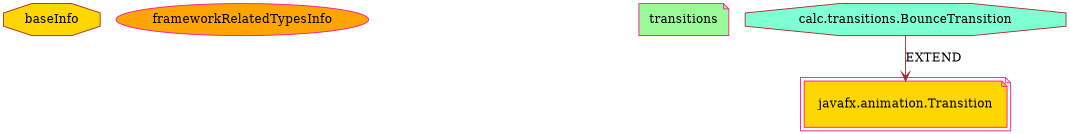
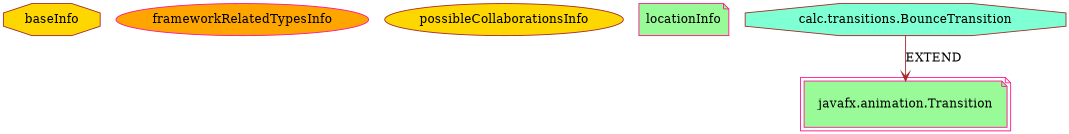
node "possibleCollaborationsInfo": added
node "transitions": label "transitions" -> "locationInfo"
node "javafx.animation.Transition": fillcolor gold -> palegreen
